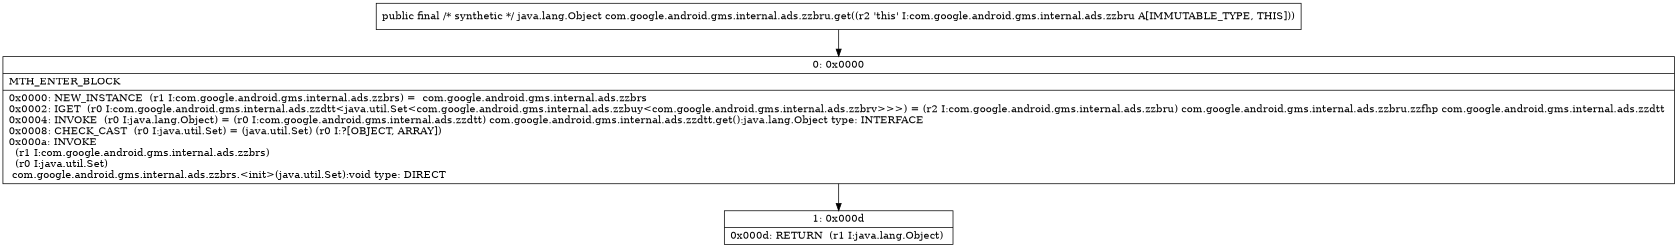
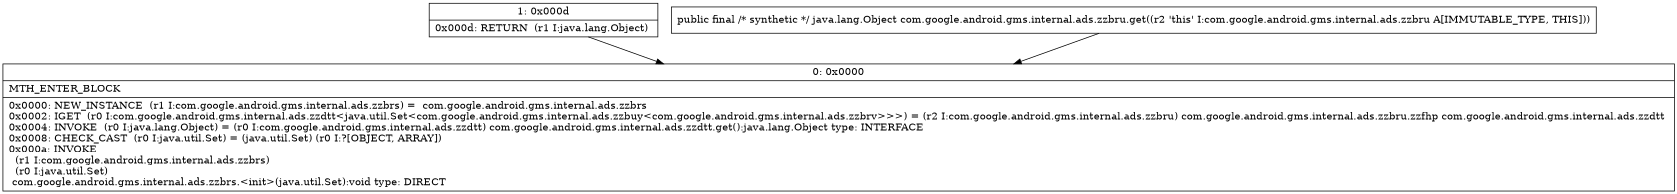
edge "0: 0x0000" -> "1: 0x000d": reversed
